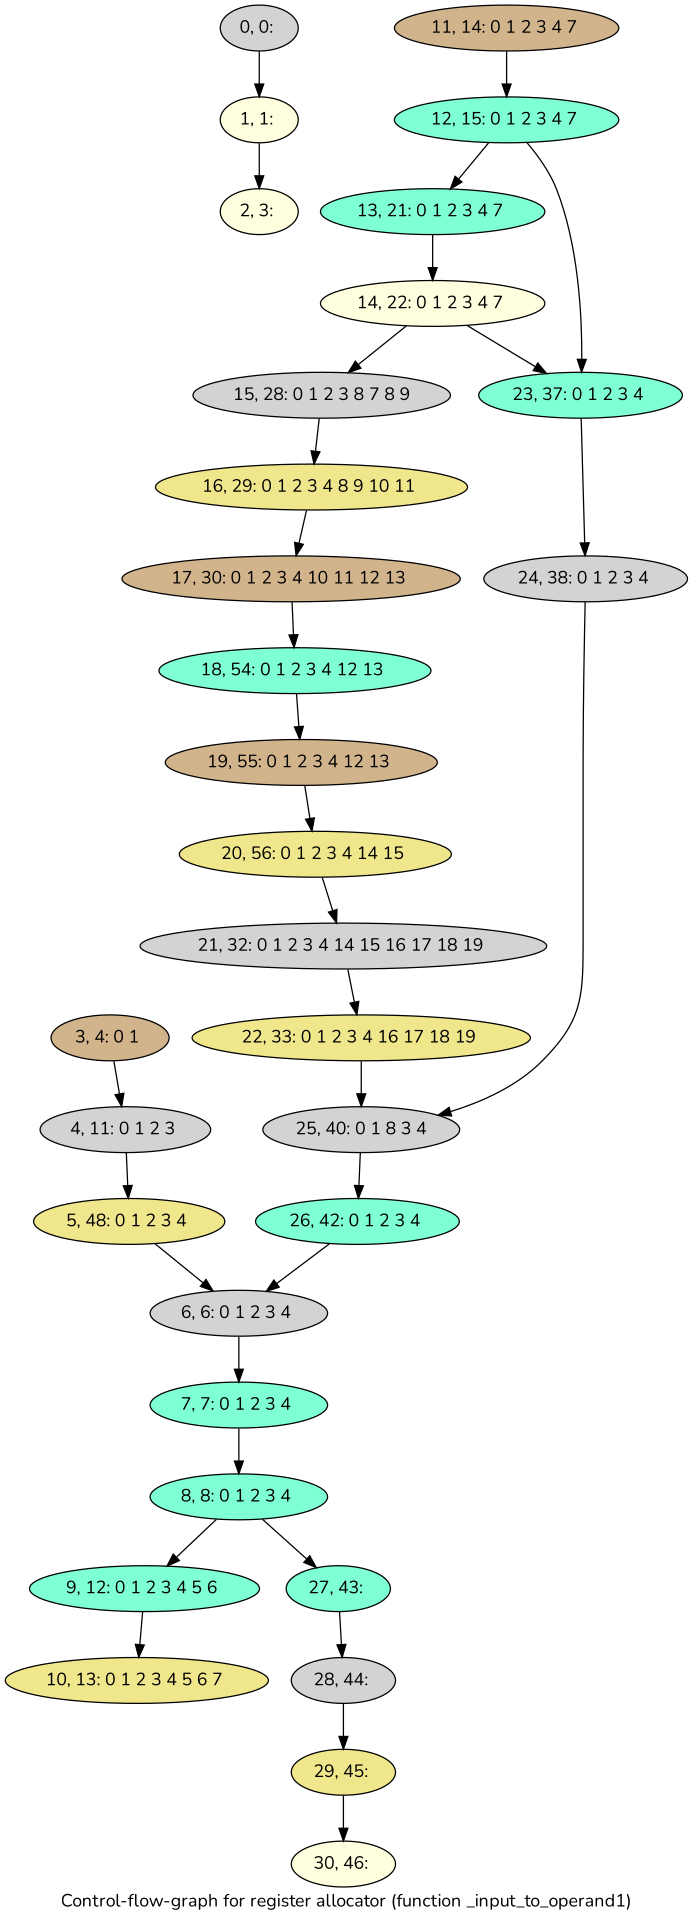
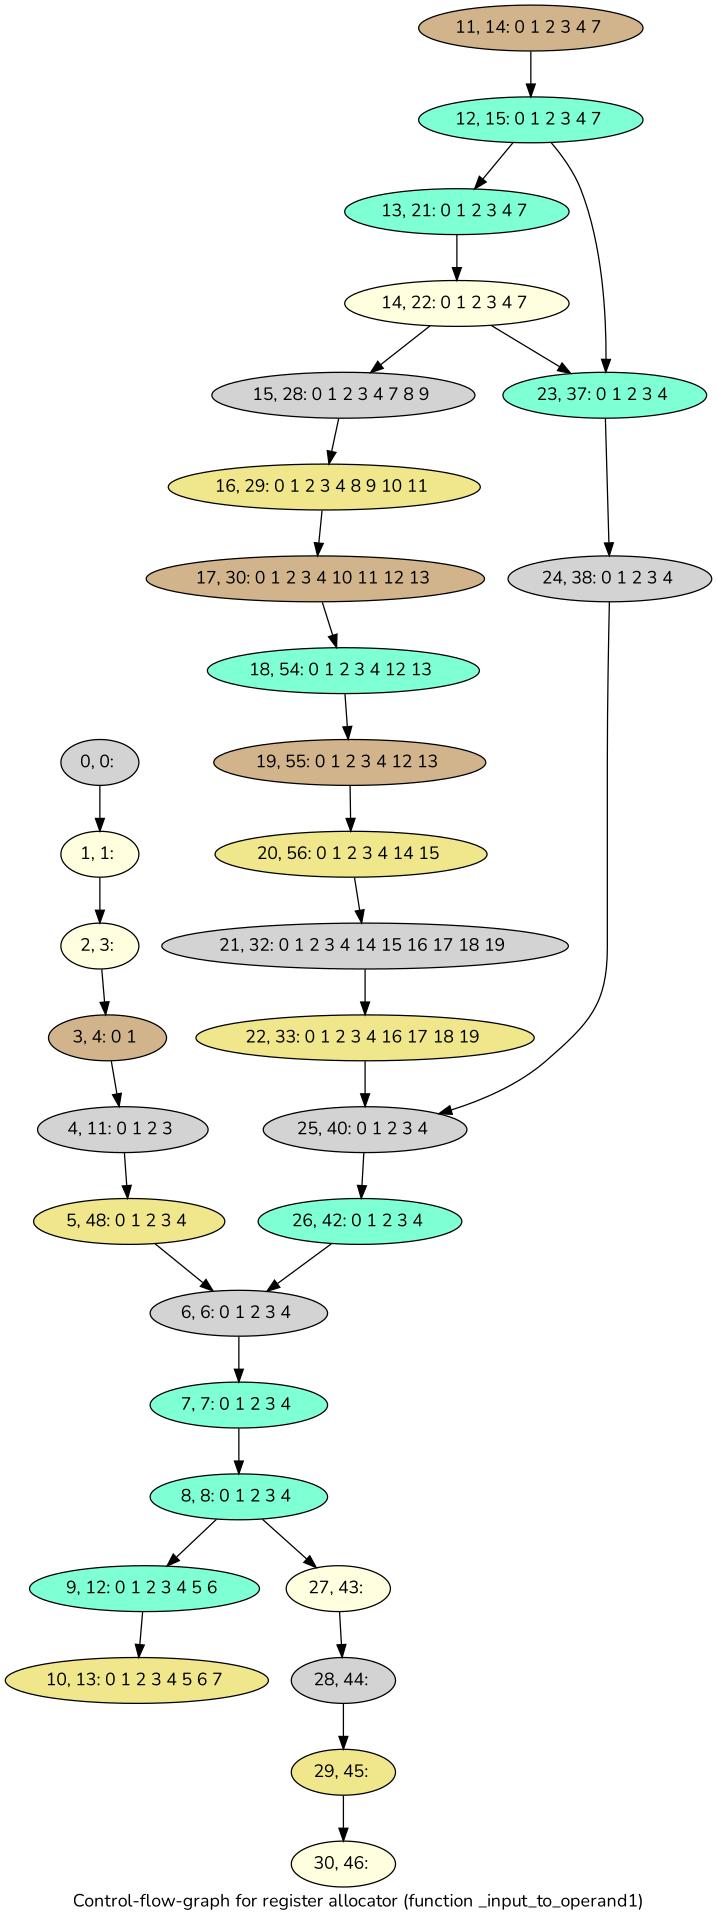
node "15, 28: 0 1 2 3 8 7 8 9": label "15, 28: 0 1 2 3 8 7 8 9" -> "15, 28: 0 1 2 3 4 7 8 9"
edge "2, 3:" -> "3, 4: 0 1": added
node "25, 40: 0 1 8 3 4": label "25, 40: 0 1 8 3 4" -> "25, 40: 0 1 2 3 4"
node "27, 43:": fillcolor aquamarine -> lightyellow
